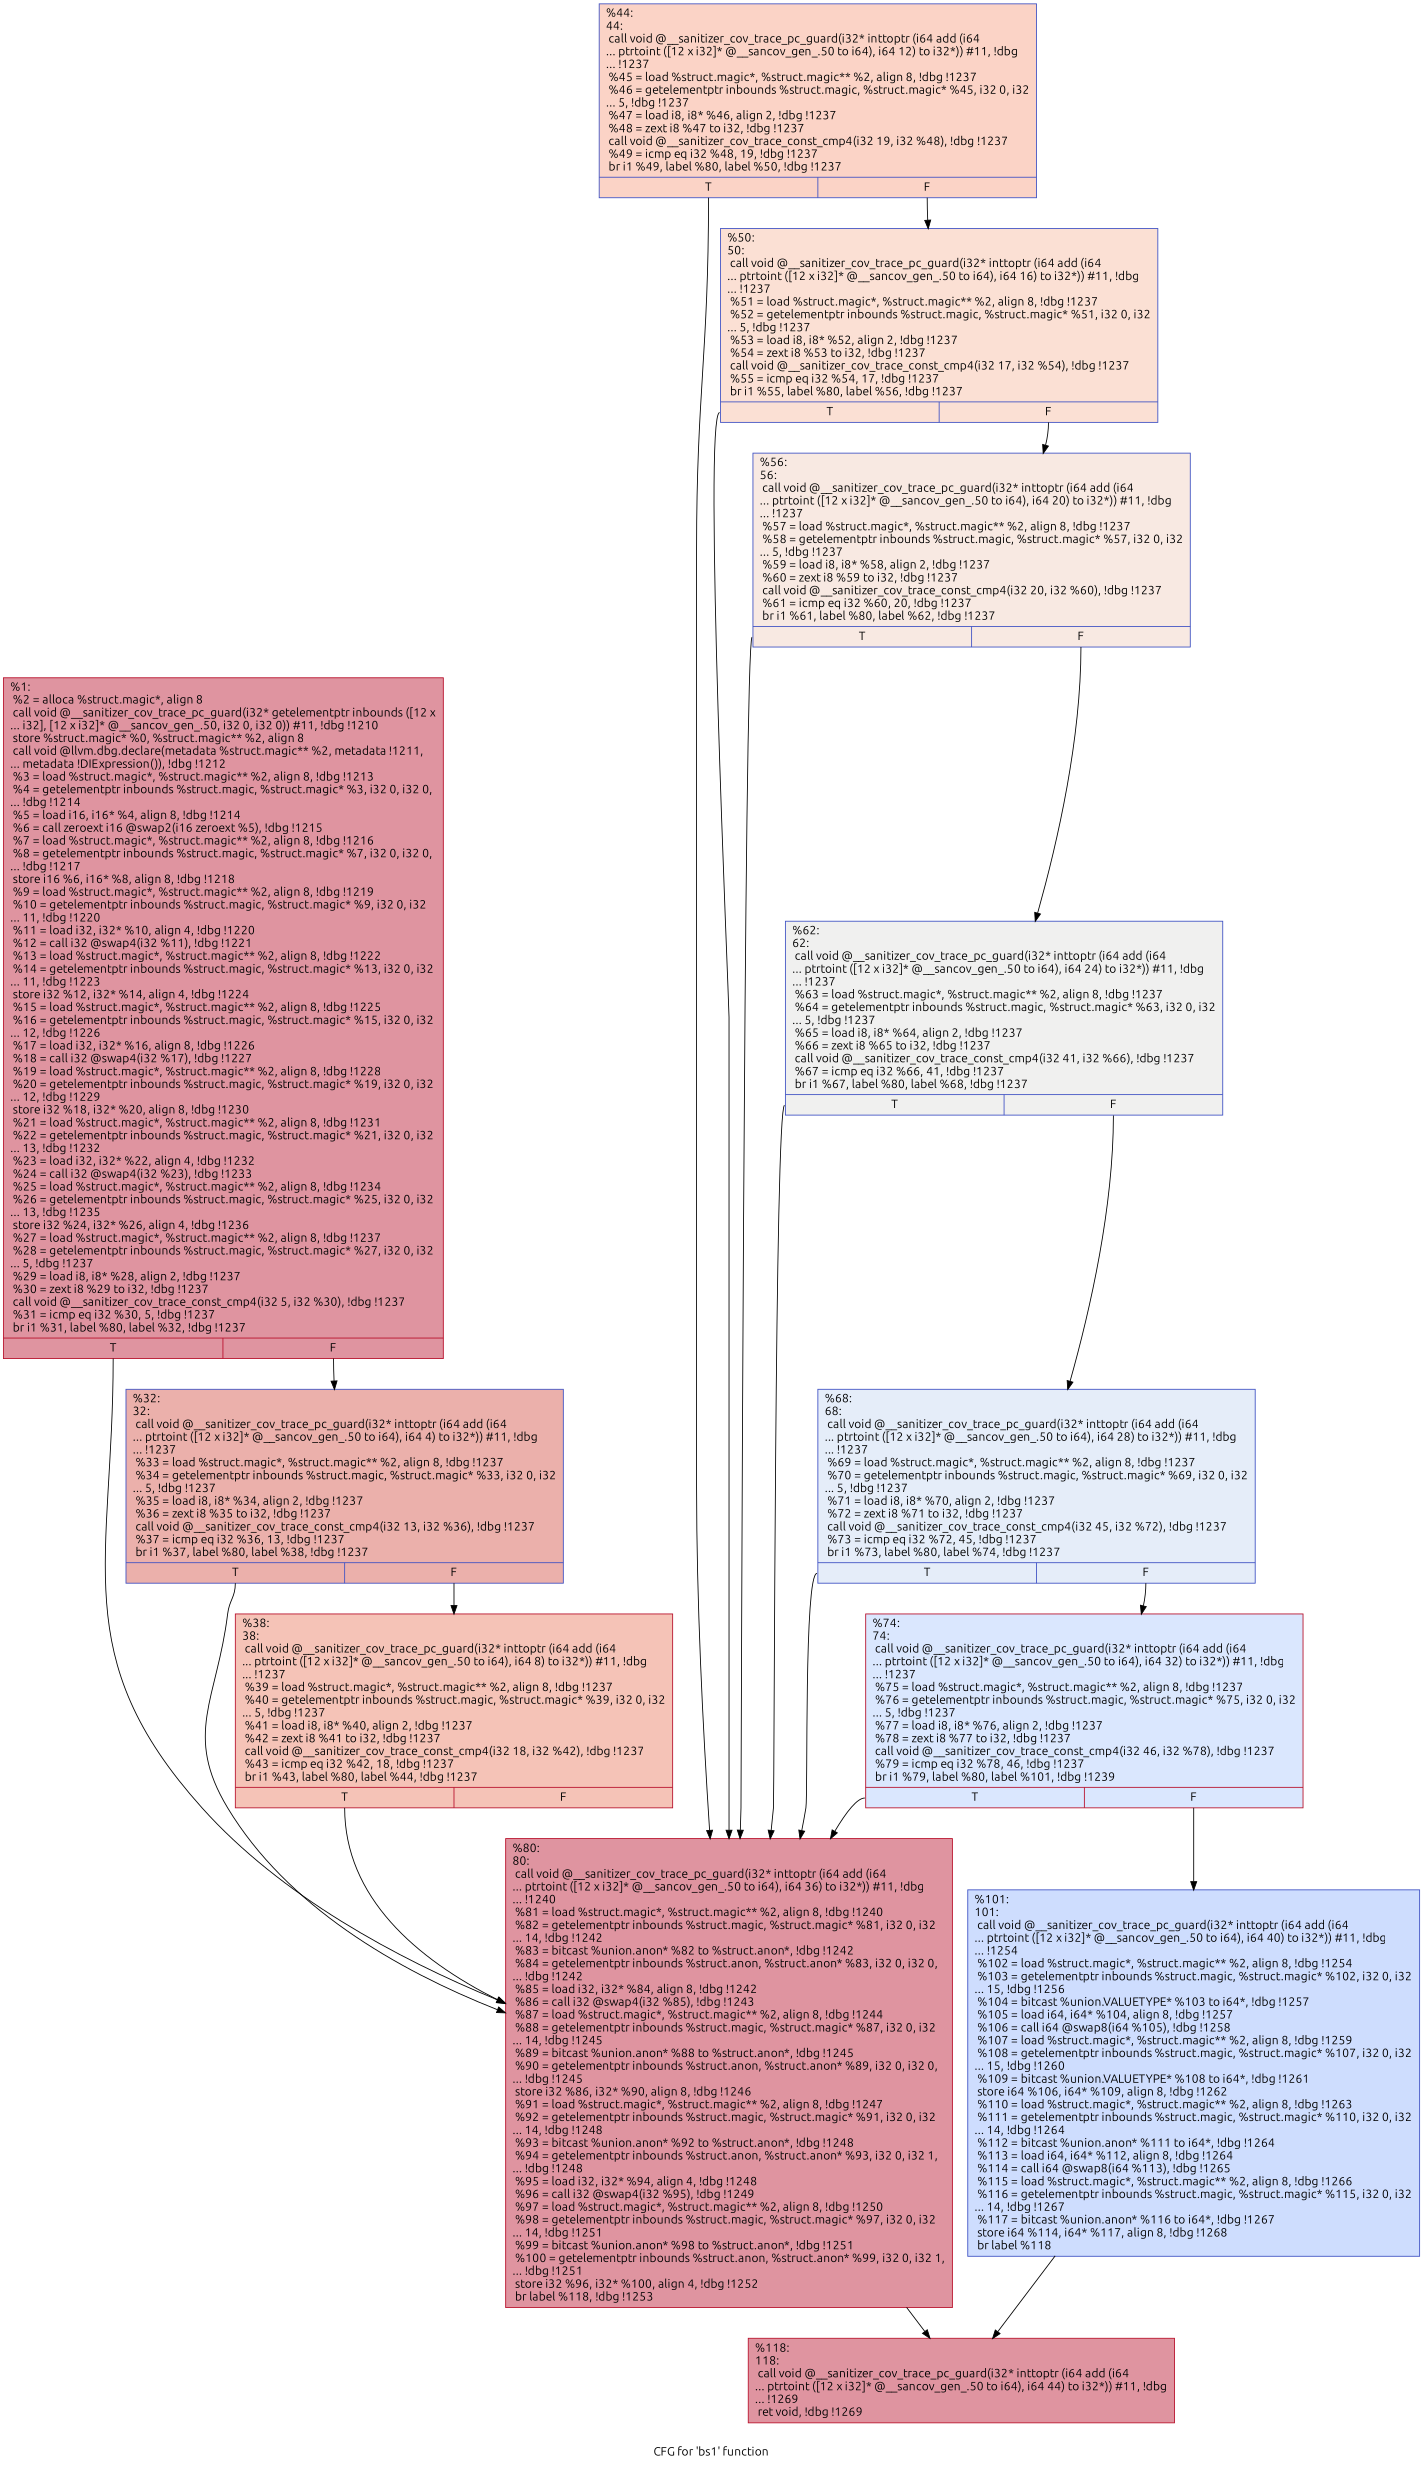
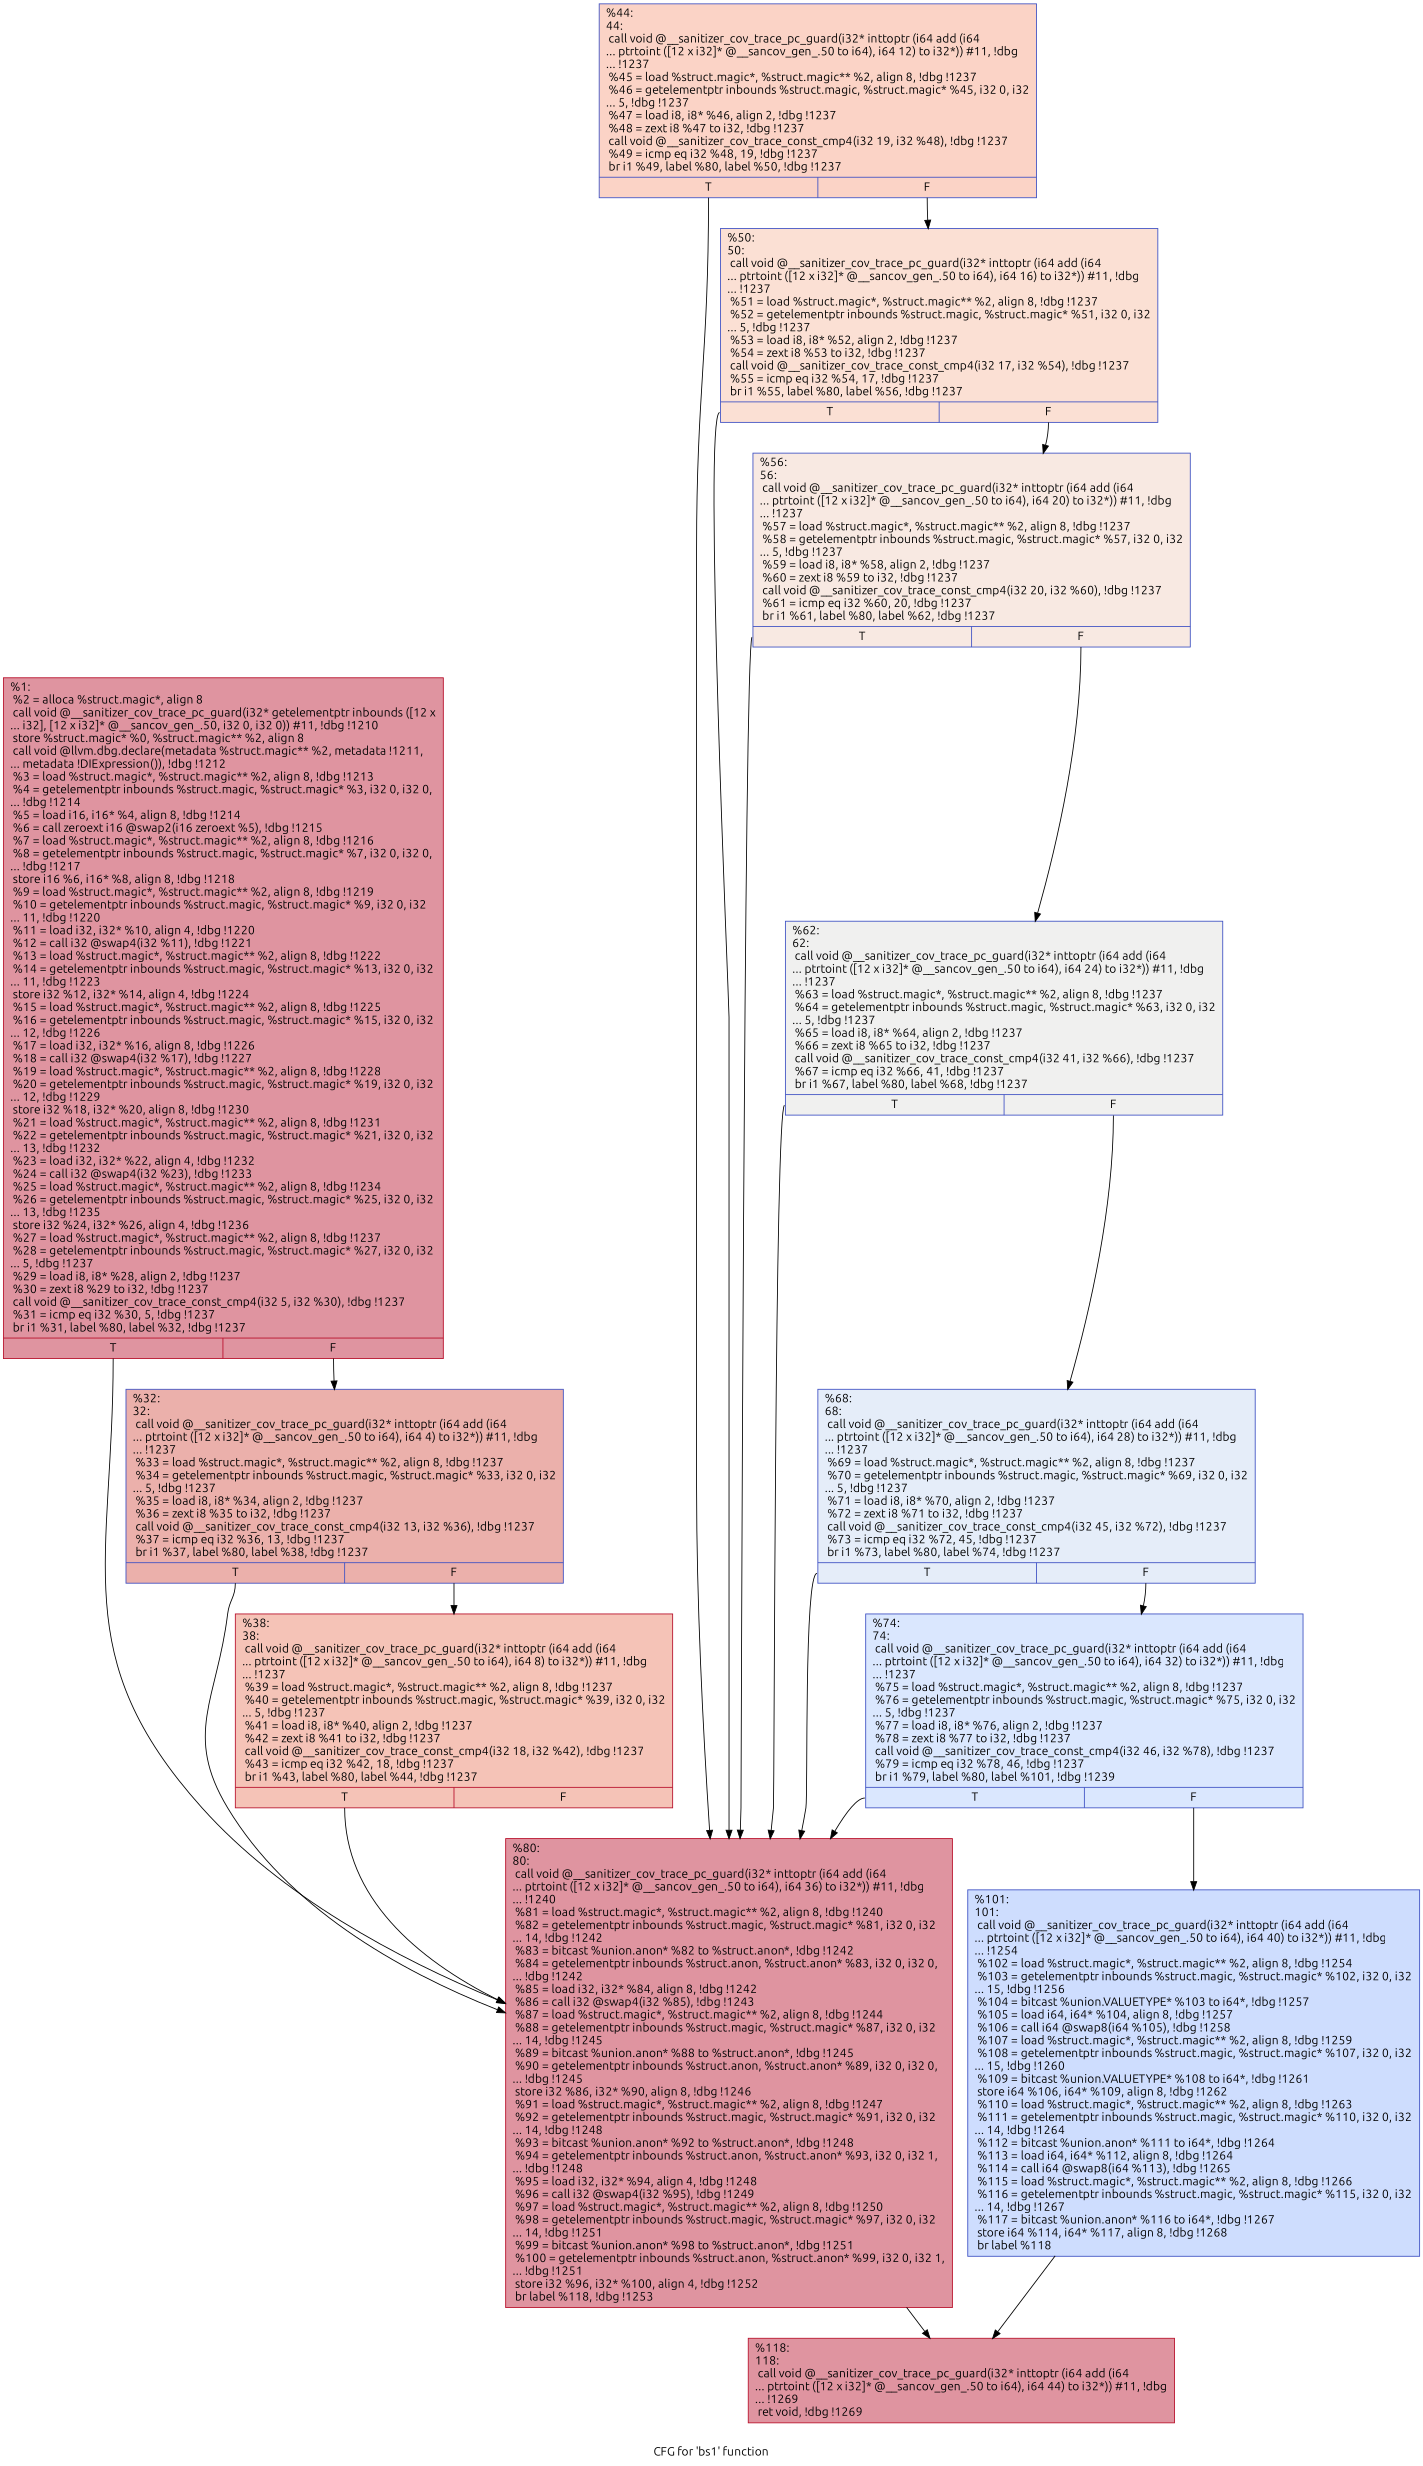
node "%74:": color #b70d28ff -> #3d50c3ff
